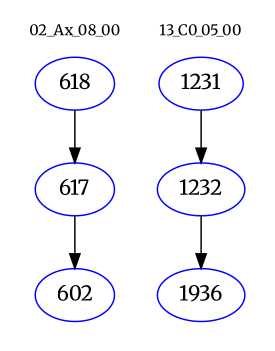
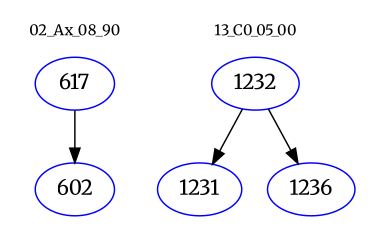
cluster "02_Ax_08_00": label "02_Ax_08_00" -> "02_Ax_08_90"
node "618": removed
edge "1231" -> "1232": reversed
node "1936": label "1936" -> "1236"
